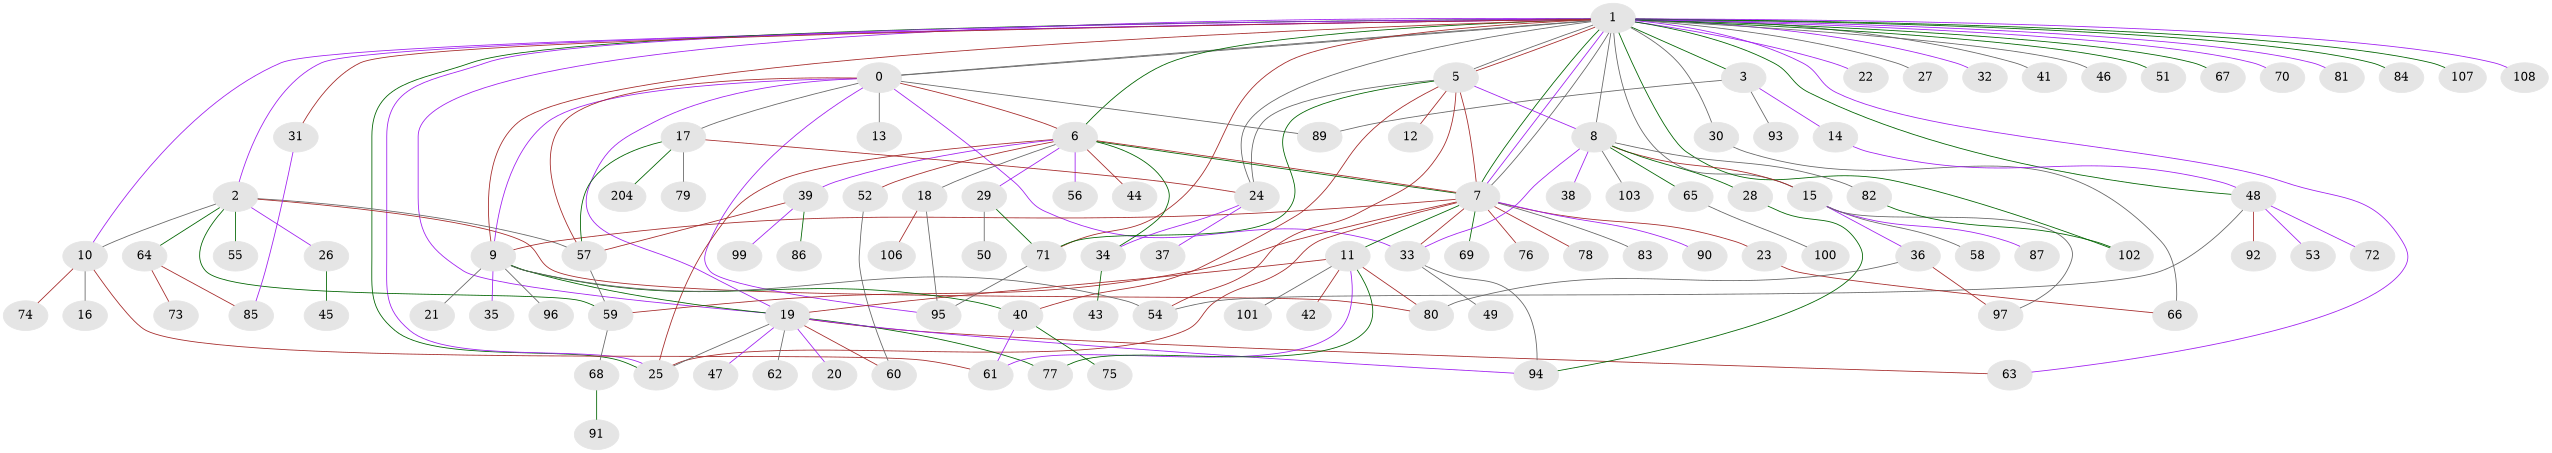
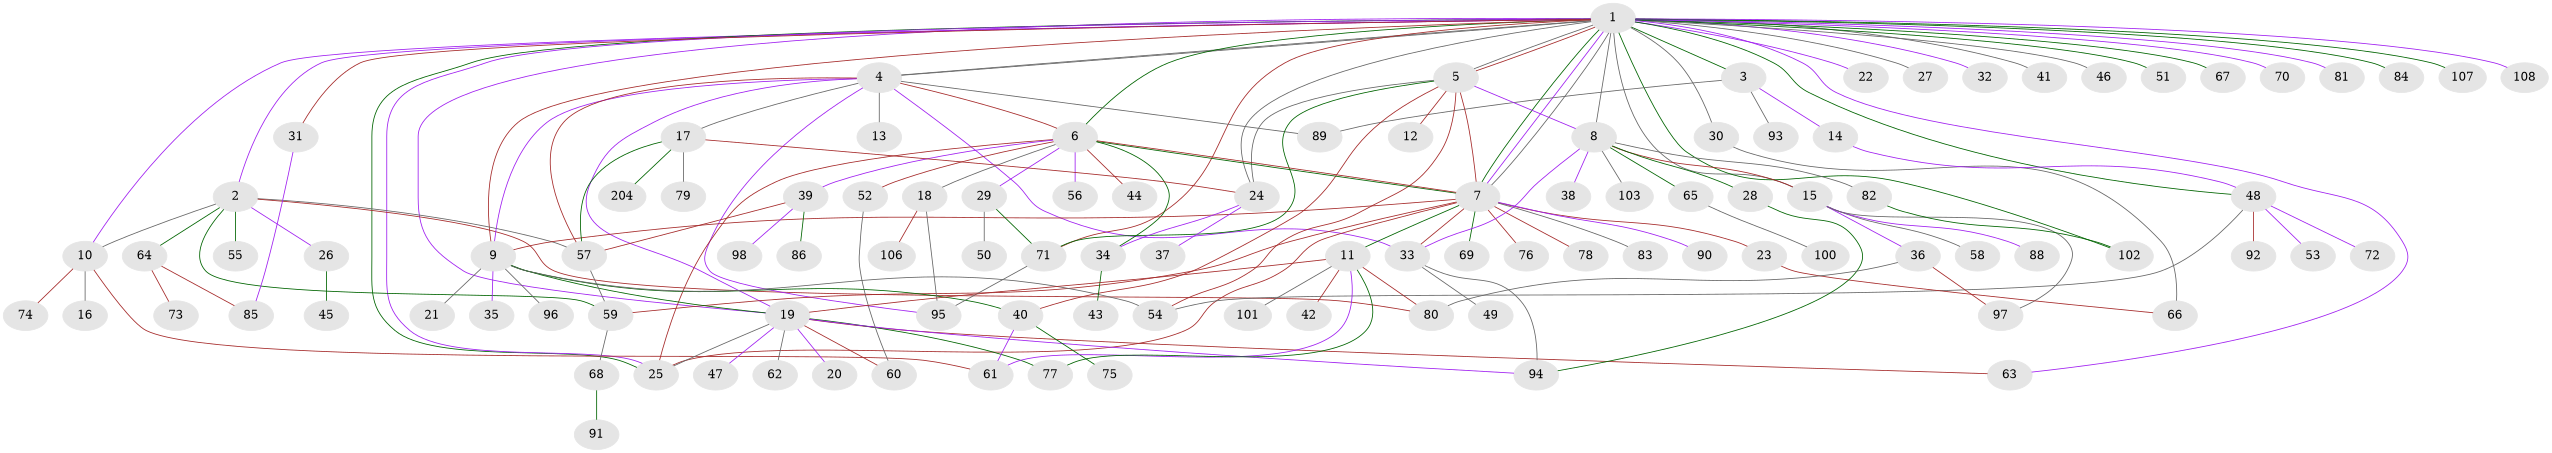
node "0": label "0" -> "4"
node "99": label "99" -> "98"
node "87": label "87" -> "88"
